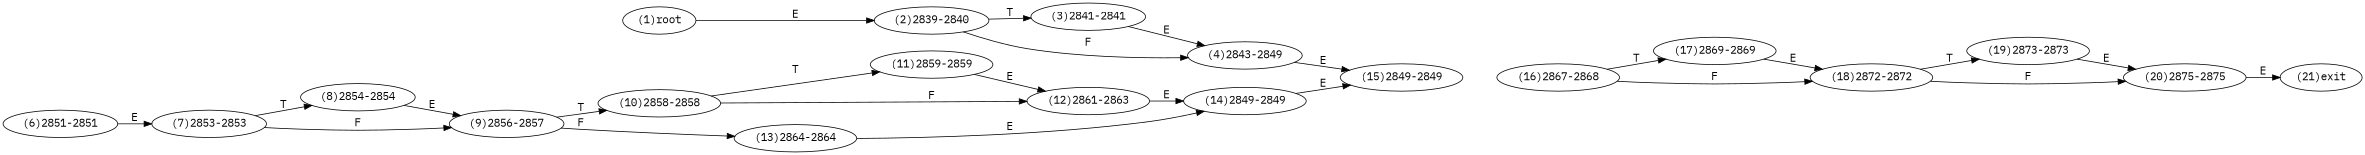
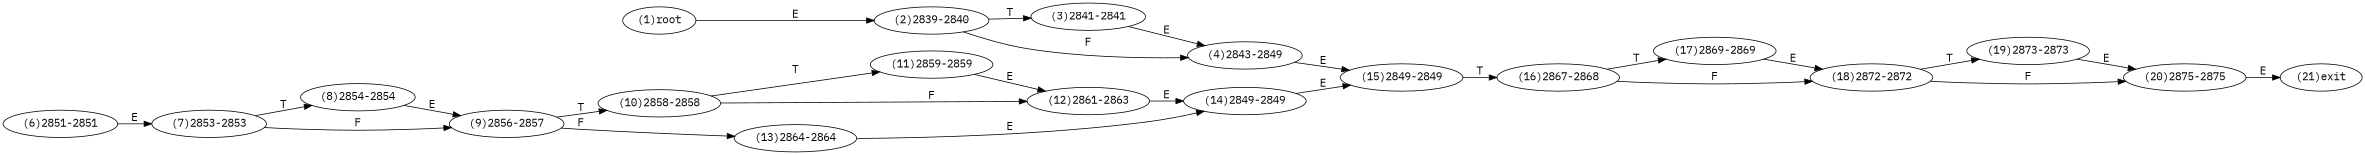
edge "(15)2849-2849" -> "(16)2867-2868": added, label "T"
